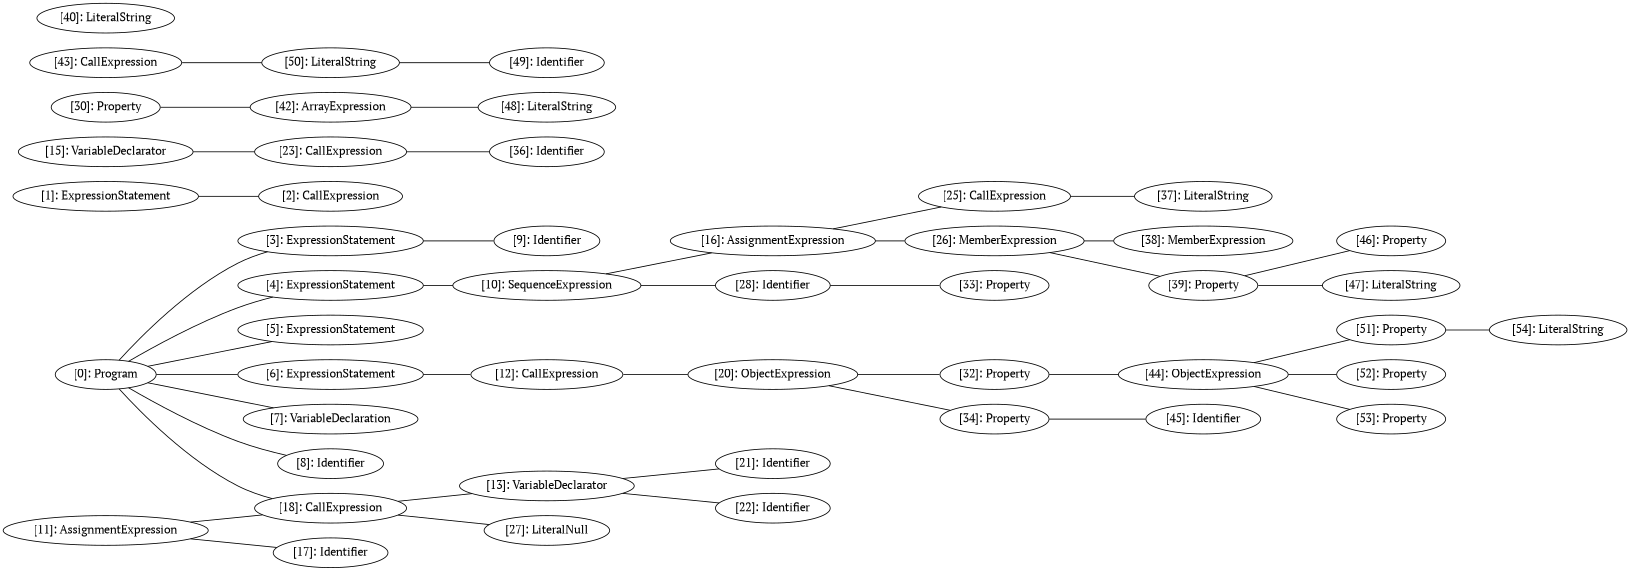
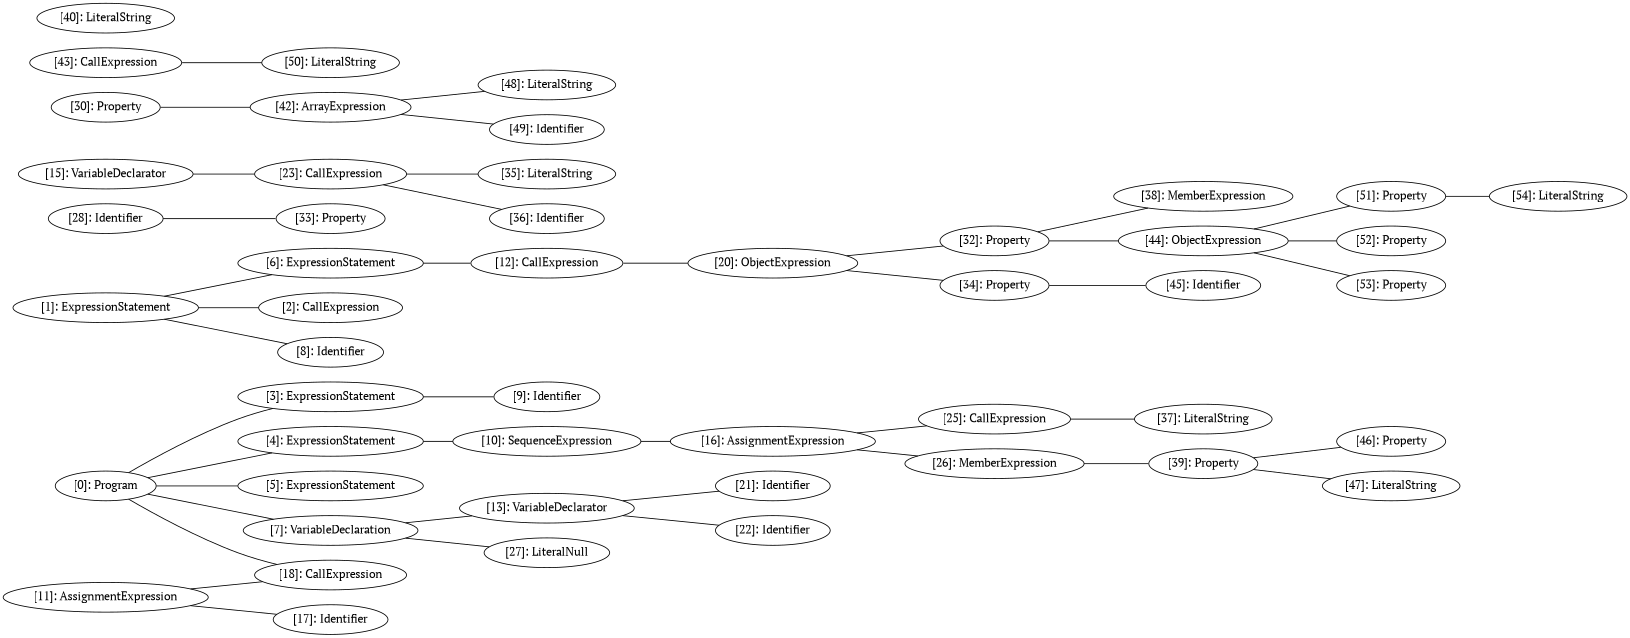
edge "[50]: LiteralString" -- "[49]: Identifier": now "[42]: ArrayExpression" -- "[49]: Identifier"
node "[35]: LiteralString": added
edge "[26]: MemberExpression" -- "[38]: MemberExpression": now "[32]: Property" -- "[38]: MemberExpression"
edge "[10]: SequenceExpression" -- "[28]: Identifier": removed
edge "[0]: Program" -- "[6]: ExpressionStatement": now "[1]: ExpressionStatement" -- "[6]: ExpressionStatement"
edge "[0]: Program" -- "[8]: Identifier": now "[1]: ExpressionStatement" -- "[8]: Identifier"
edge "[13]: VariableDeclarator" -- "[18]: CallExpression": now "[13]: VariableDeclarator" -- "[7]: VariableDeclaration"
edge "[18]: CallExpression" -- "[27]: LiteralNull": now "[7]: VariableDeclaration" -- "[27]: LiteralNull"
